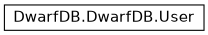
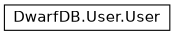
node "DwarfDB.DwarfDB.User": label "DwarfDB.DwarfDB.User" -> "DwarfDB.User.User"
